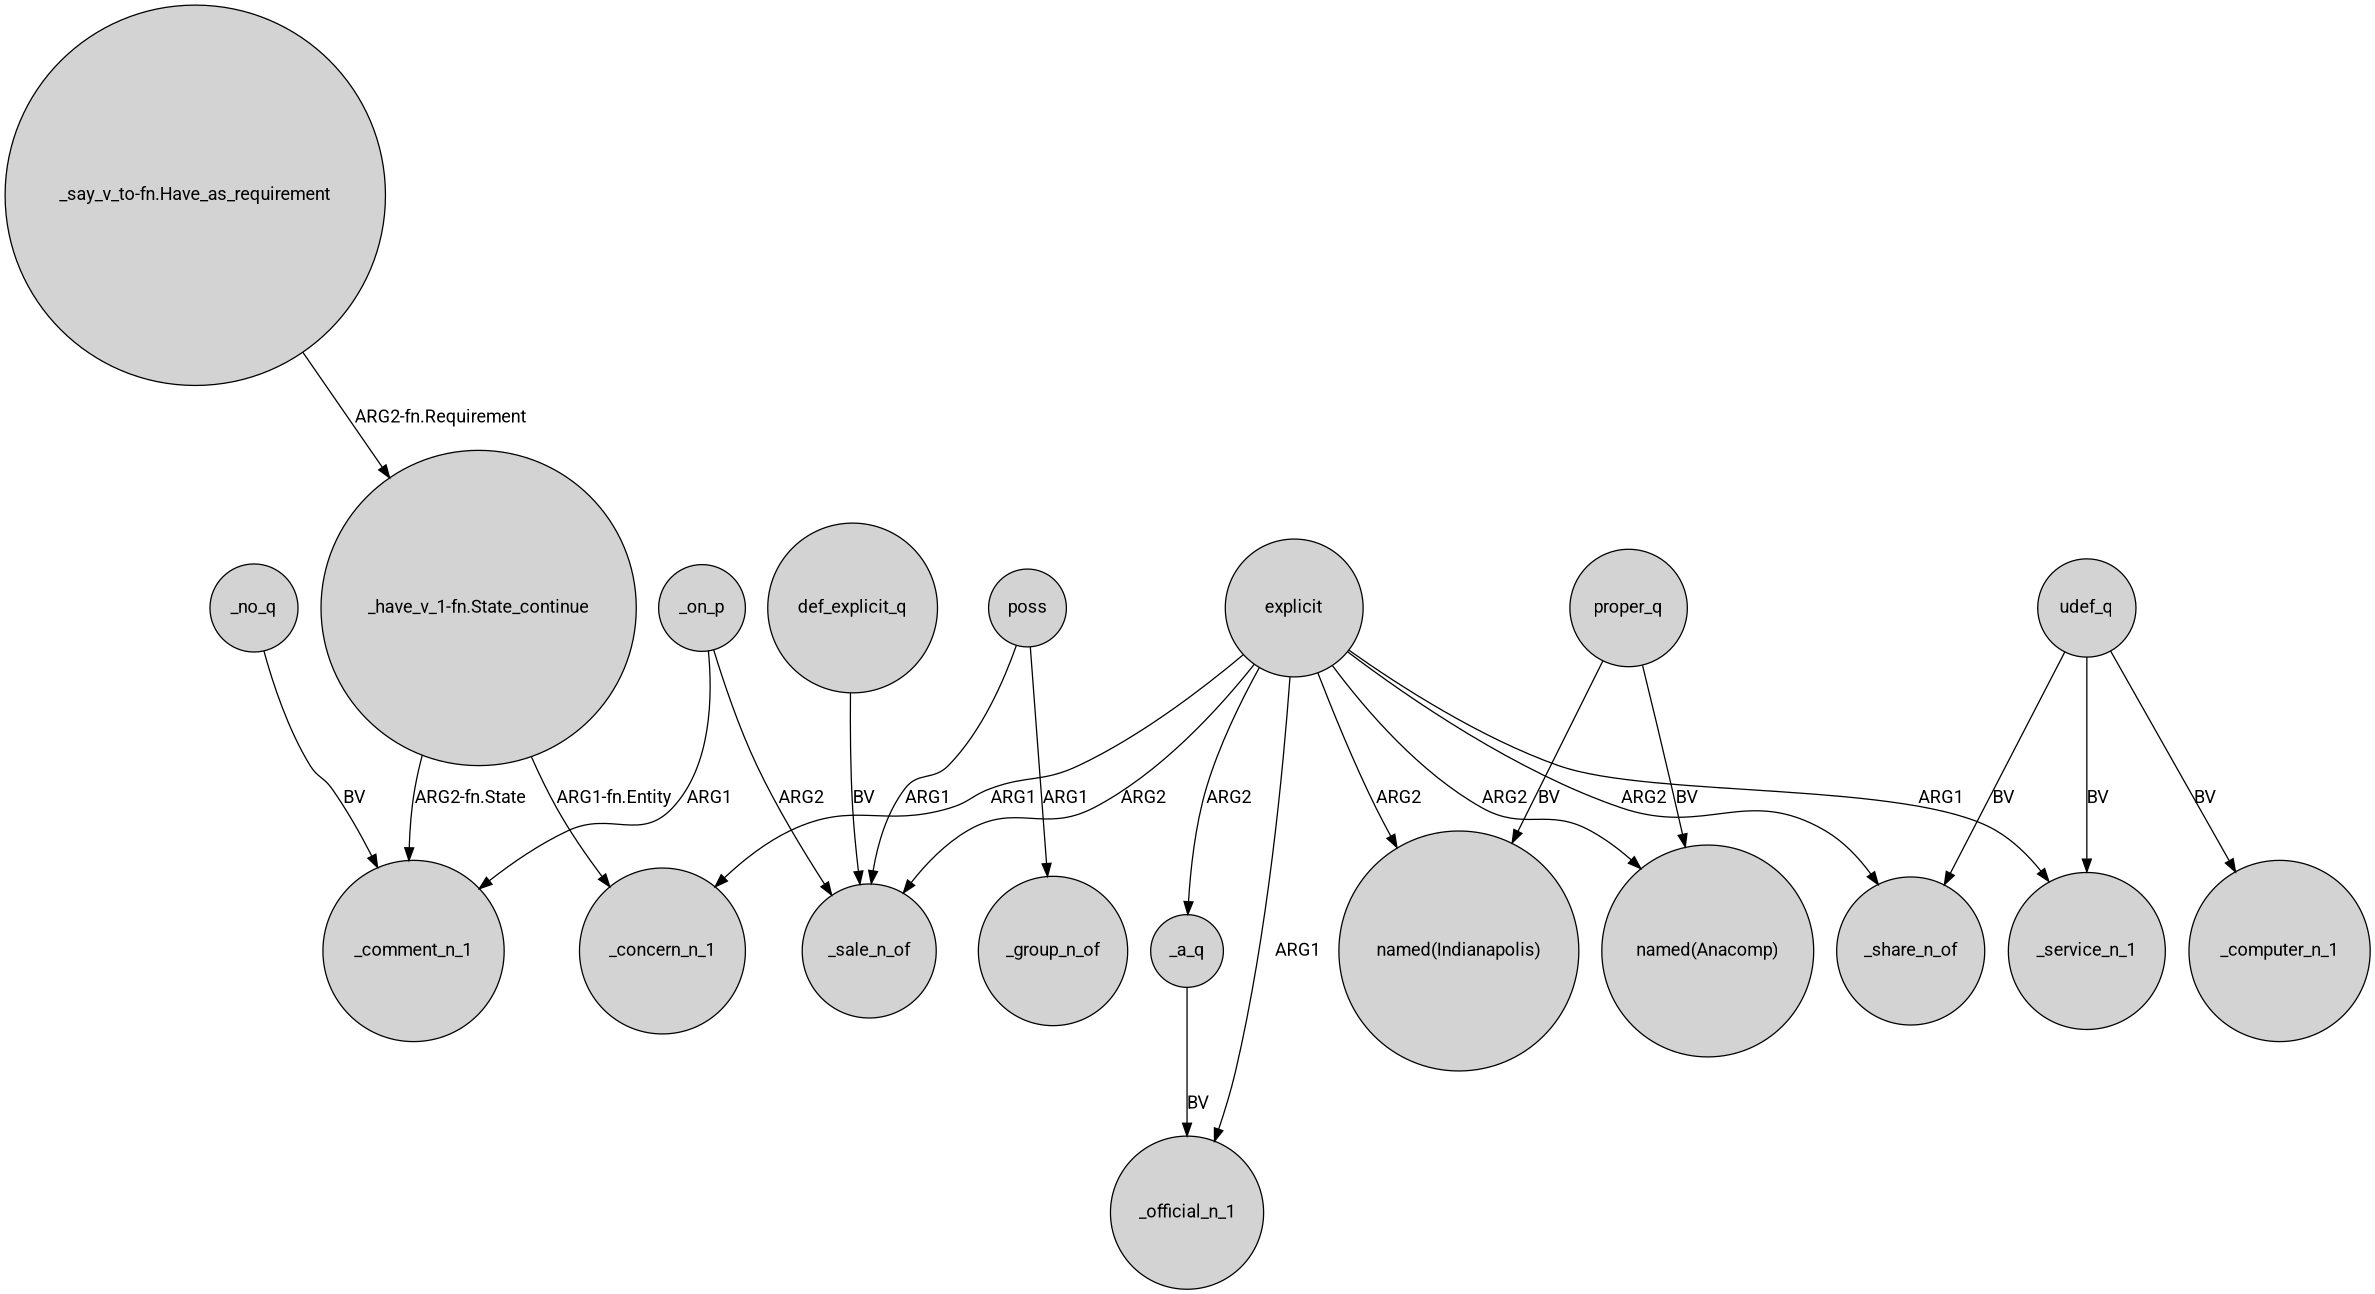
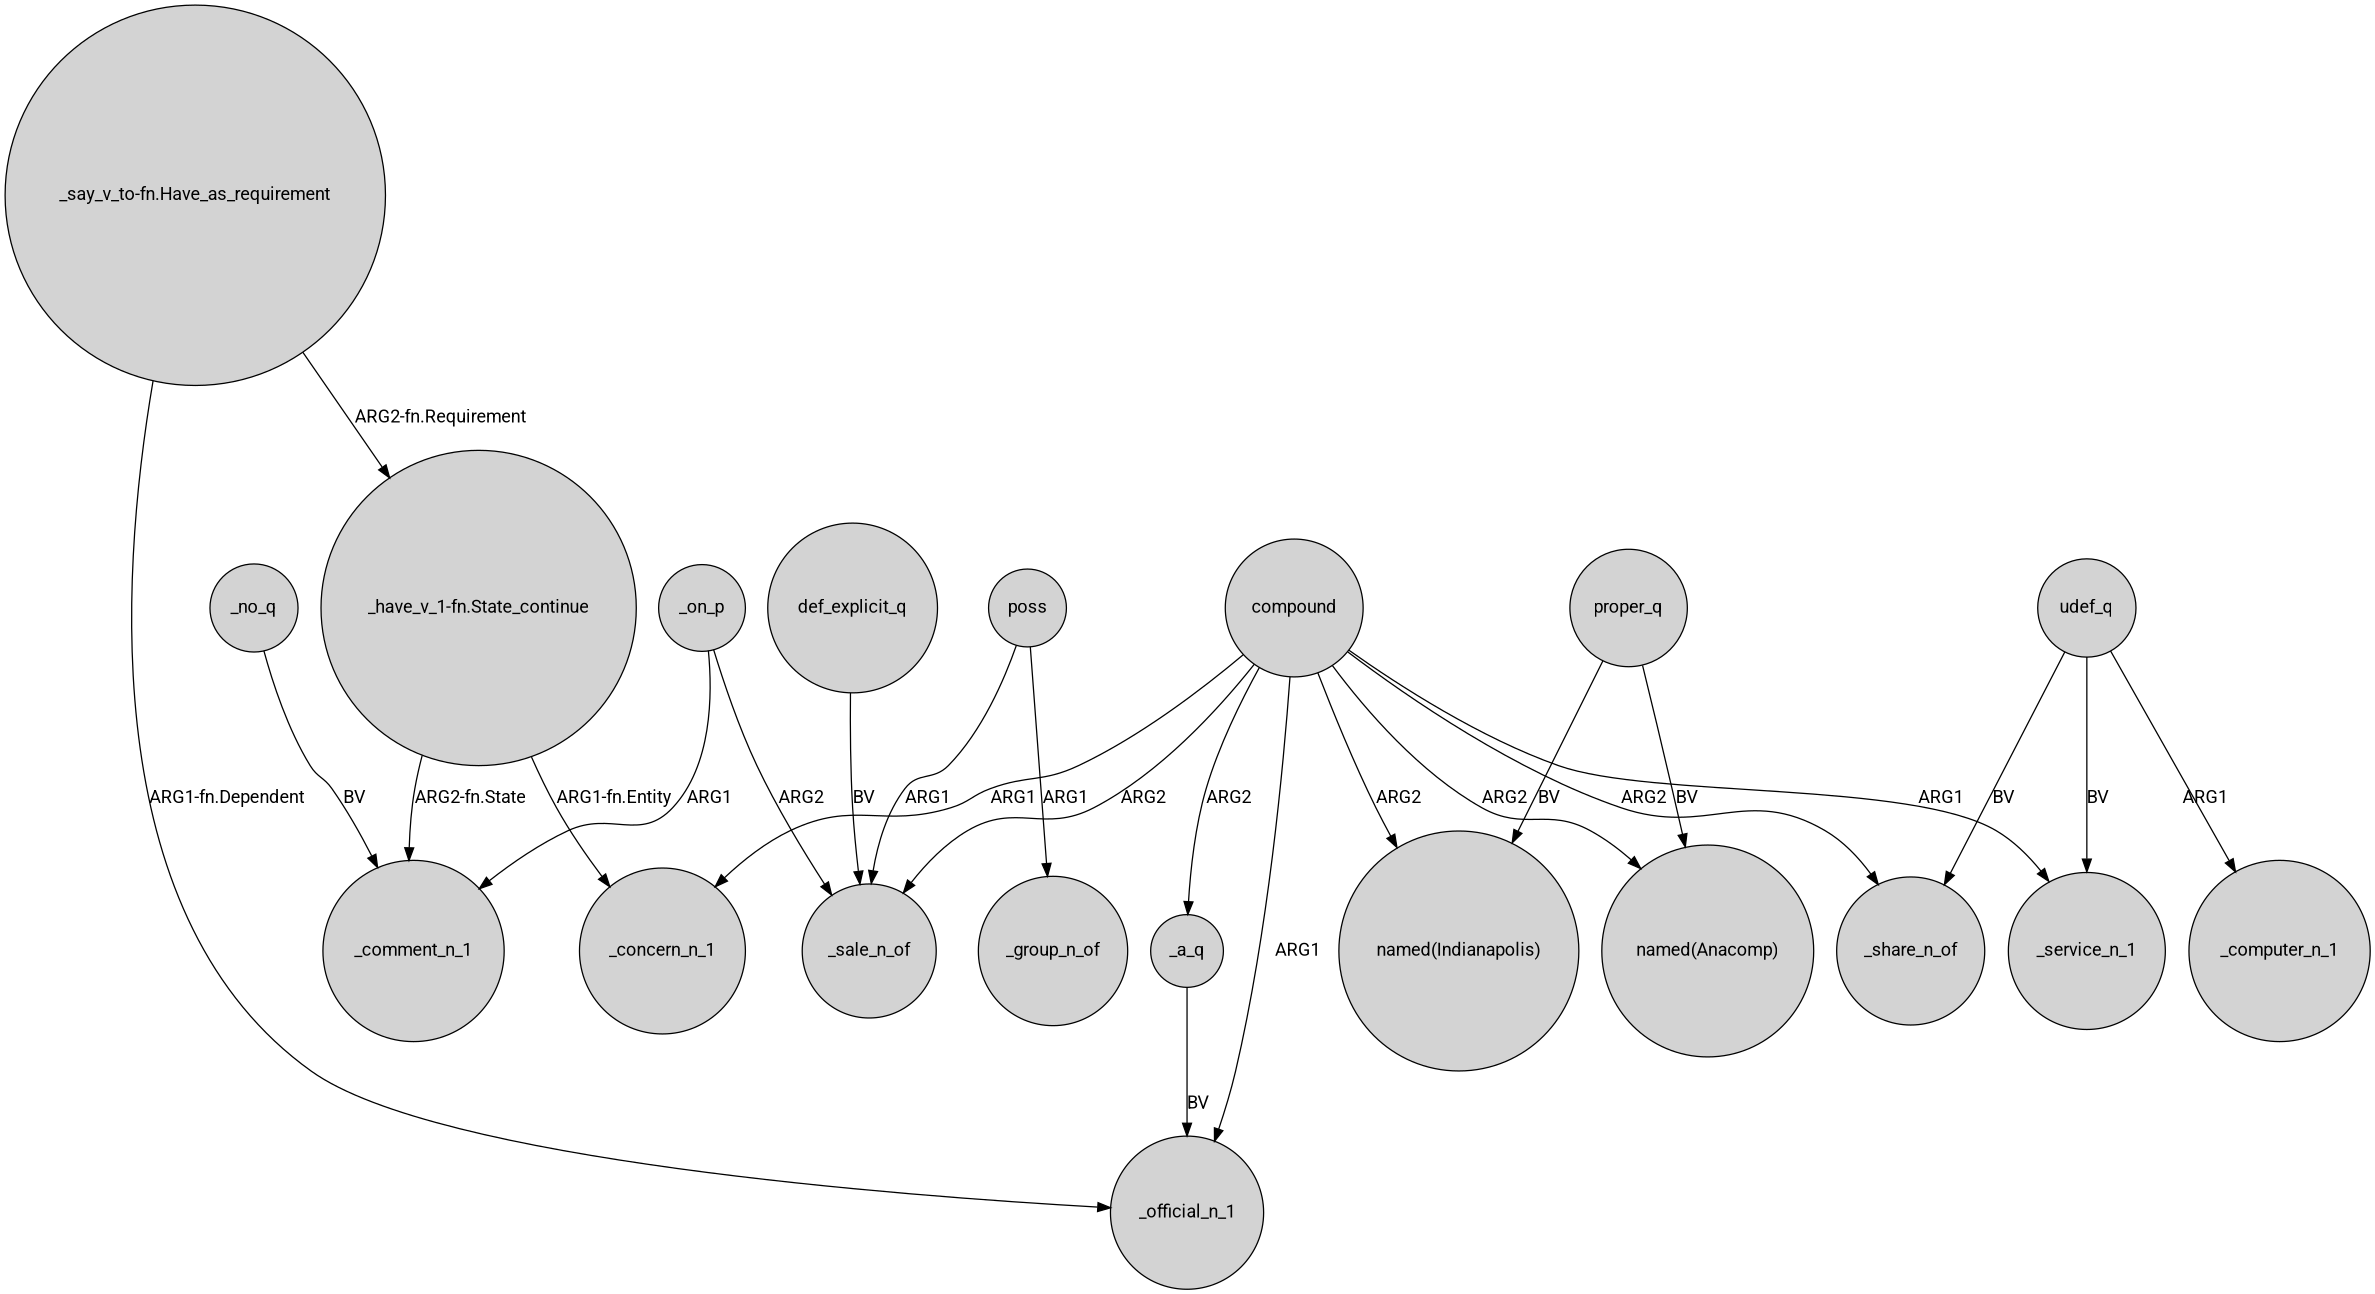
node "explicit": label "explicit" -> "compound"
edge "udef_q" -> "_computer_n_1": label "BV" -> "ARG1"
edge "_say_v_to-fn.Have_as_requirement" -> "_official_n_1": added, label "ARG1-fn.Dependent"
